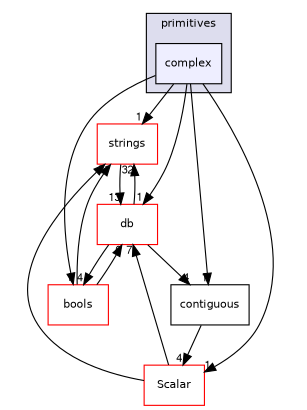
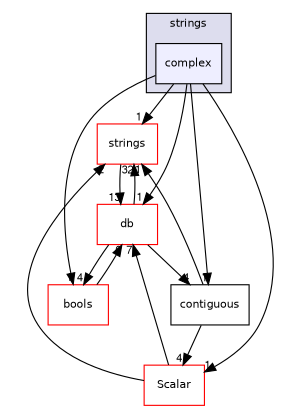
cluster "primitives": label "primitives" -> "strings"
edge "bools" -> "strings": now "contiguous" -> "strings"
